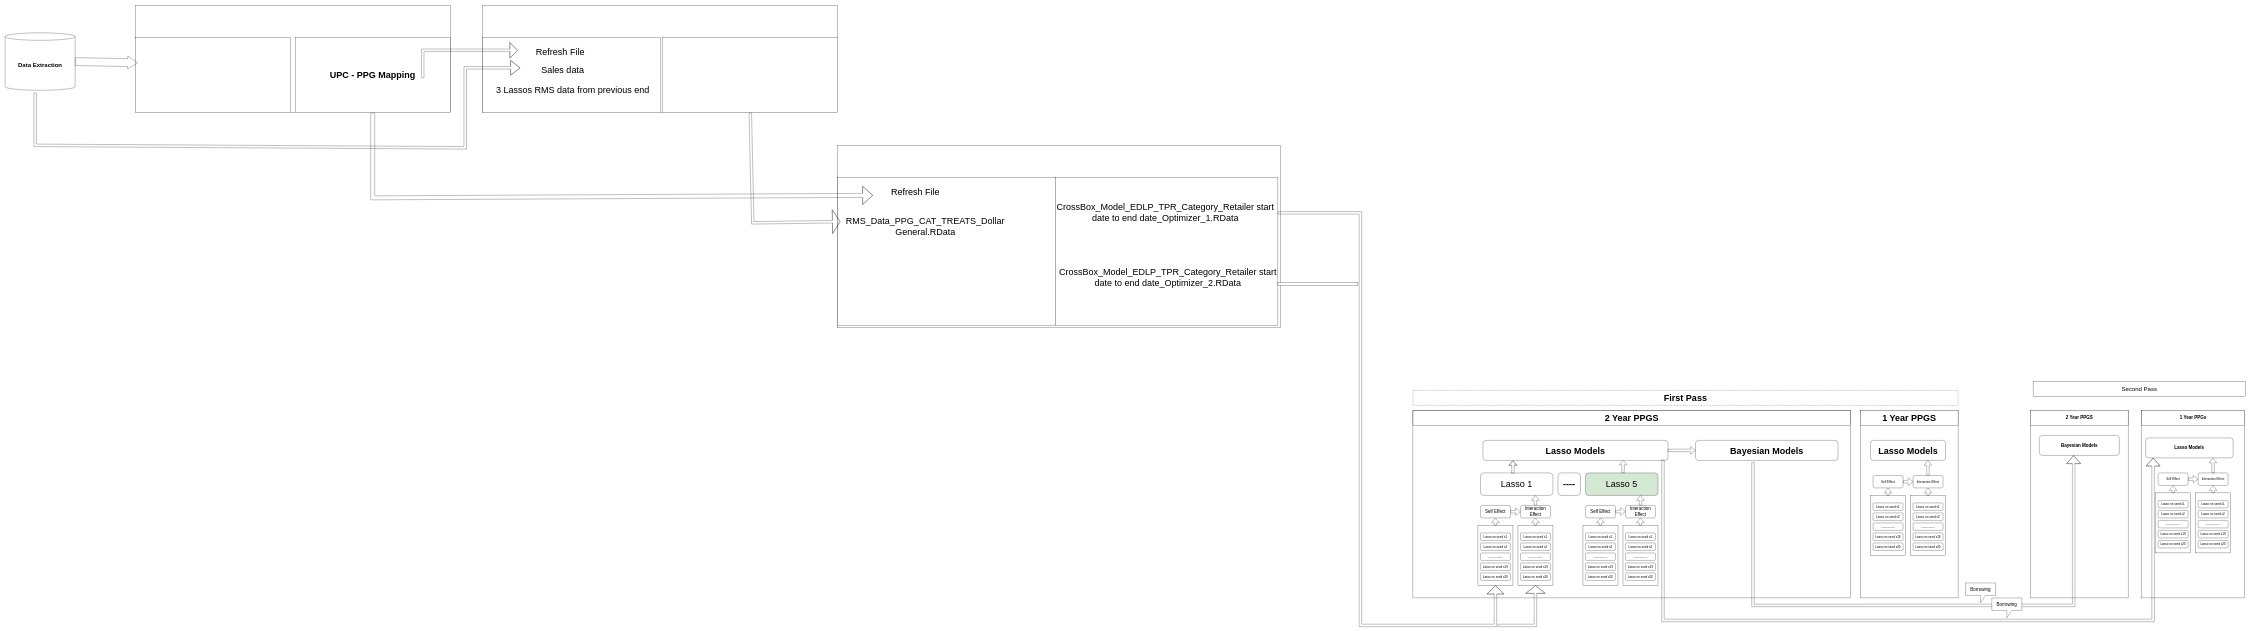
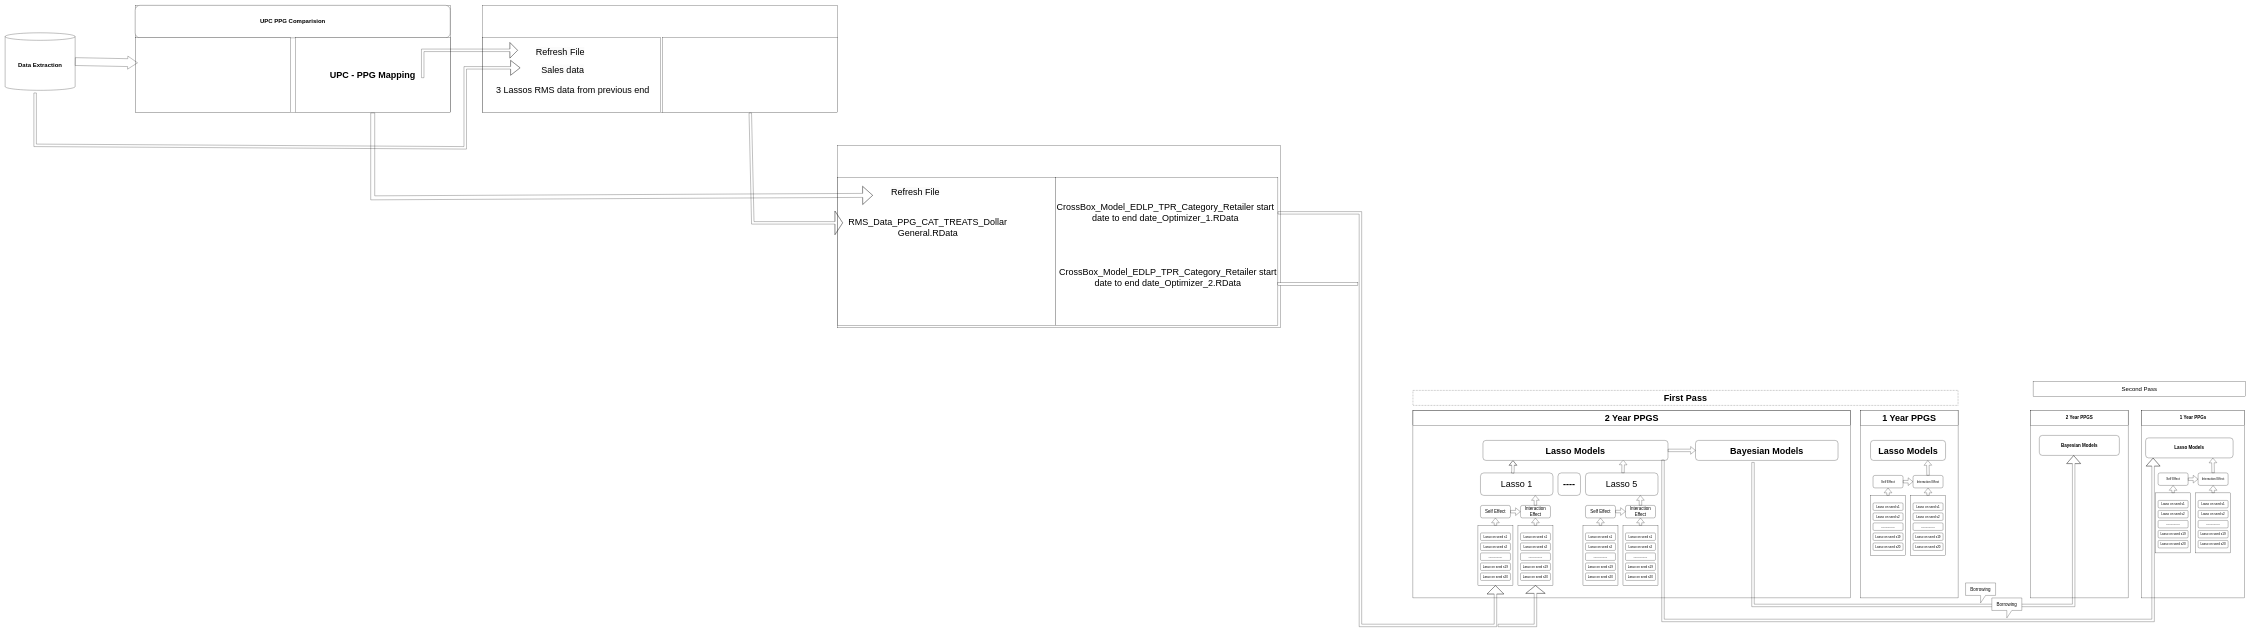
node "UPC PPG Comparision": added
node "RMS_Data_PPG_CAT_TREATS_Dollar General.RData": moved (925, 226) -> (928, 228)
node "Lasso 5": fillcolor #d5e8d4 -> #ffffff
